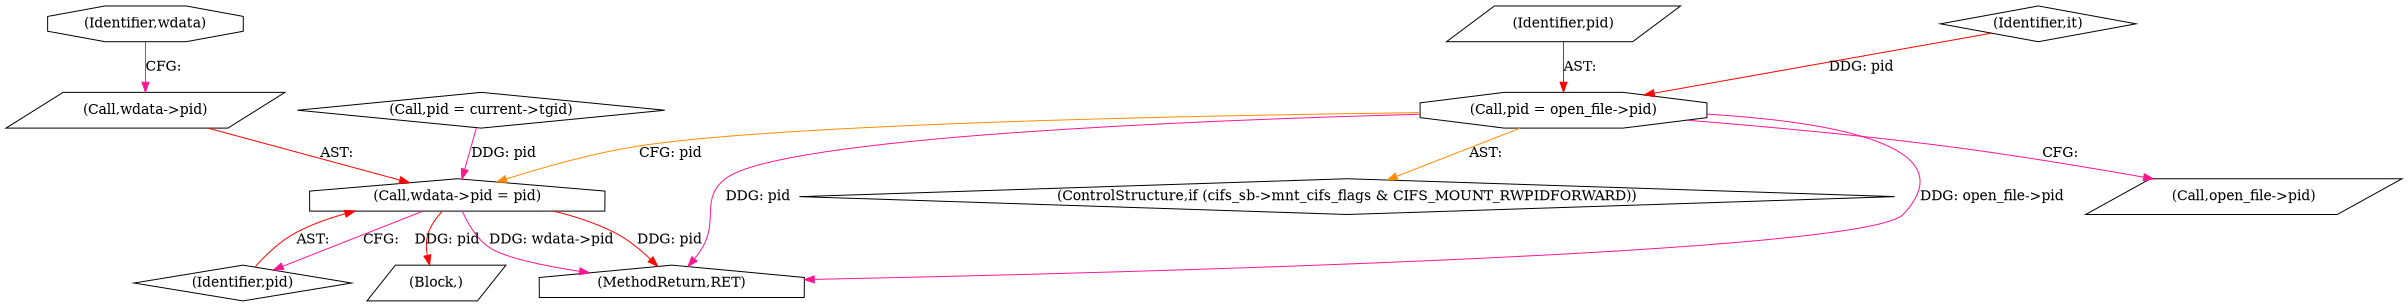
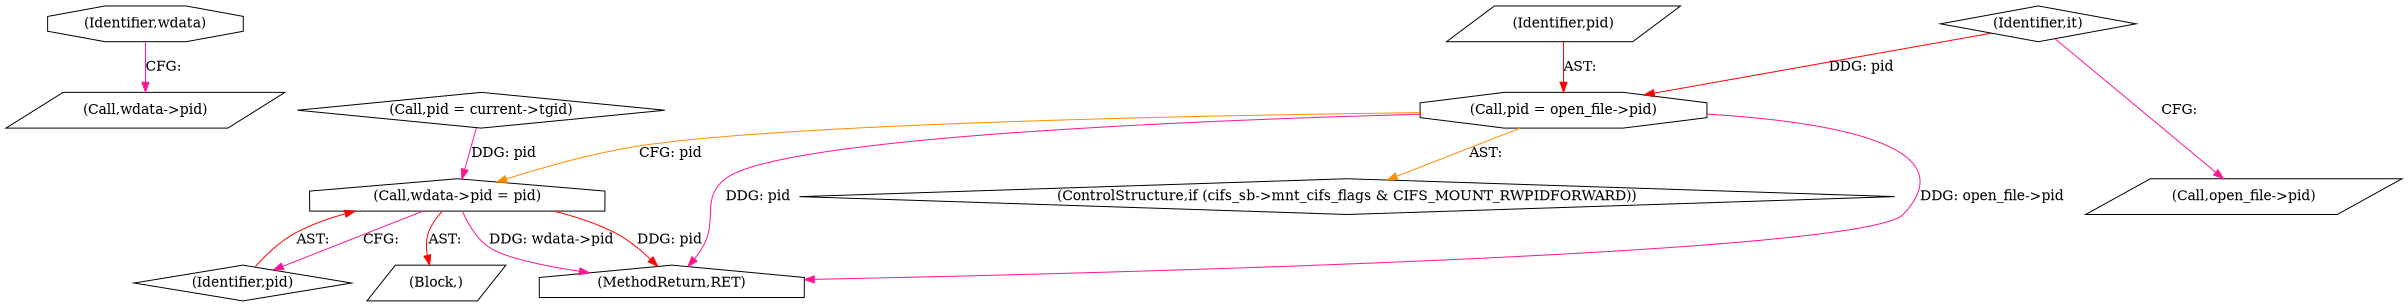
edge "(Call,pid = open_file->pid)" -> "(Call,open_file->pid)": now "(Identifier,it)" -> "(Call,open_file->pid)"
edge "(Call,wdata->pid)" -> "(Call,wdata->pid = pid)": removed, label "AST:"
edge "(Call,wdata->pid = pid)" -> "(Block,)": label "DDG: pid" -> "AST: "
